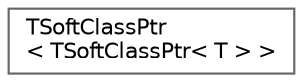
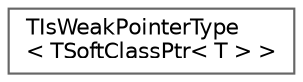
node "TSoftClassPtr < TSoftClassPtr< T > >": label "TSoftClassPtr < TSoftClassPtr< T > >" -> "TIsWeakPointerType < TSoftClassPtr< T > >"
